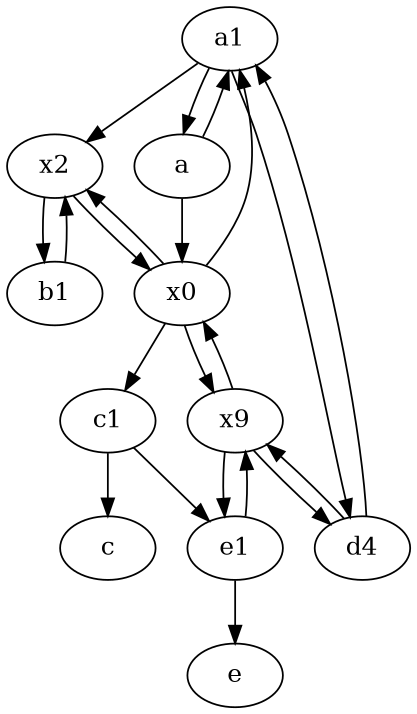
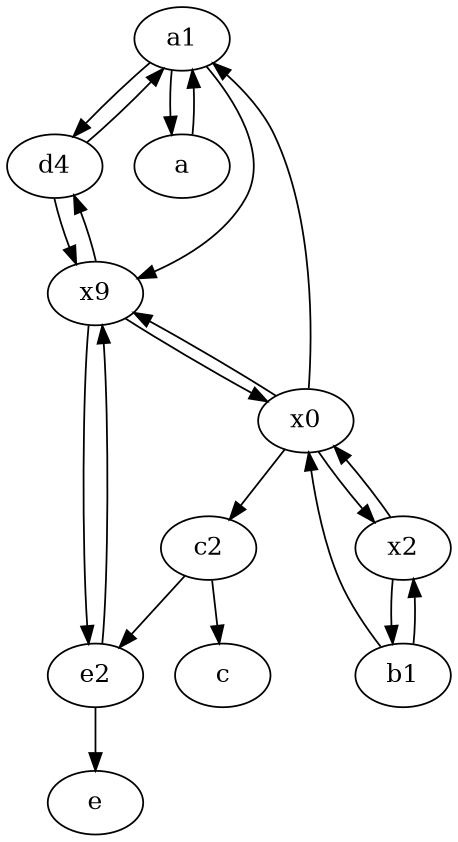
edge "a1" -> "x2": now "a1" -> "x9"
edge "a" -> "x0": now "b1" -> "x0"
node "c1": label "c1" -> "c2"
node "e1": label "e1" -> "e2"
